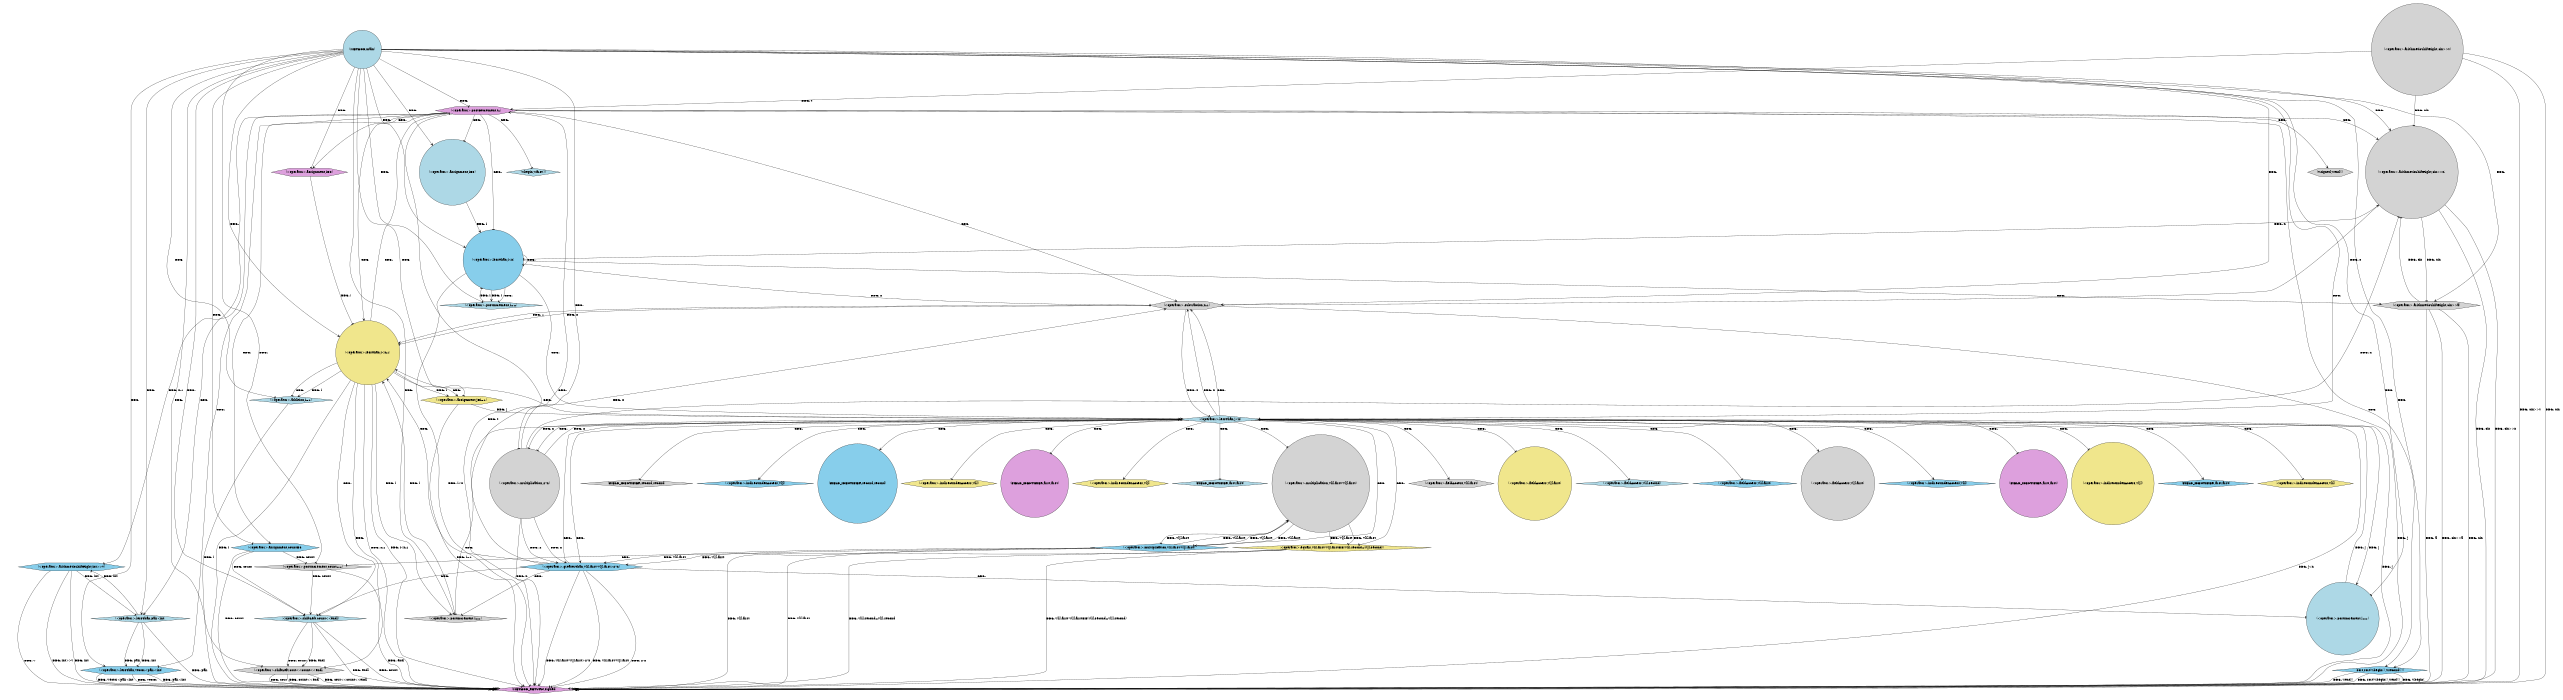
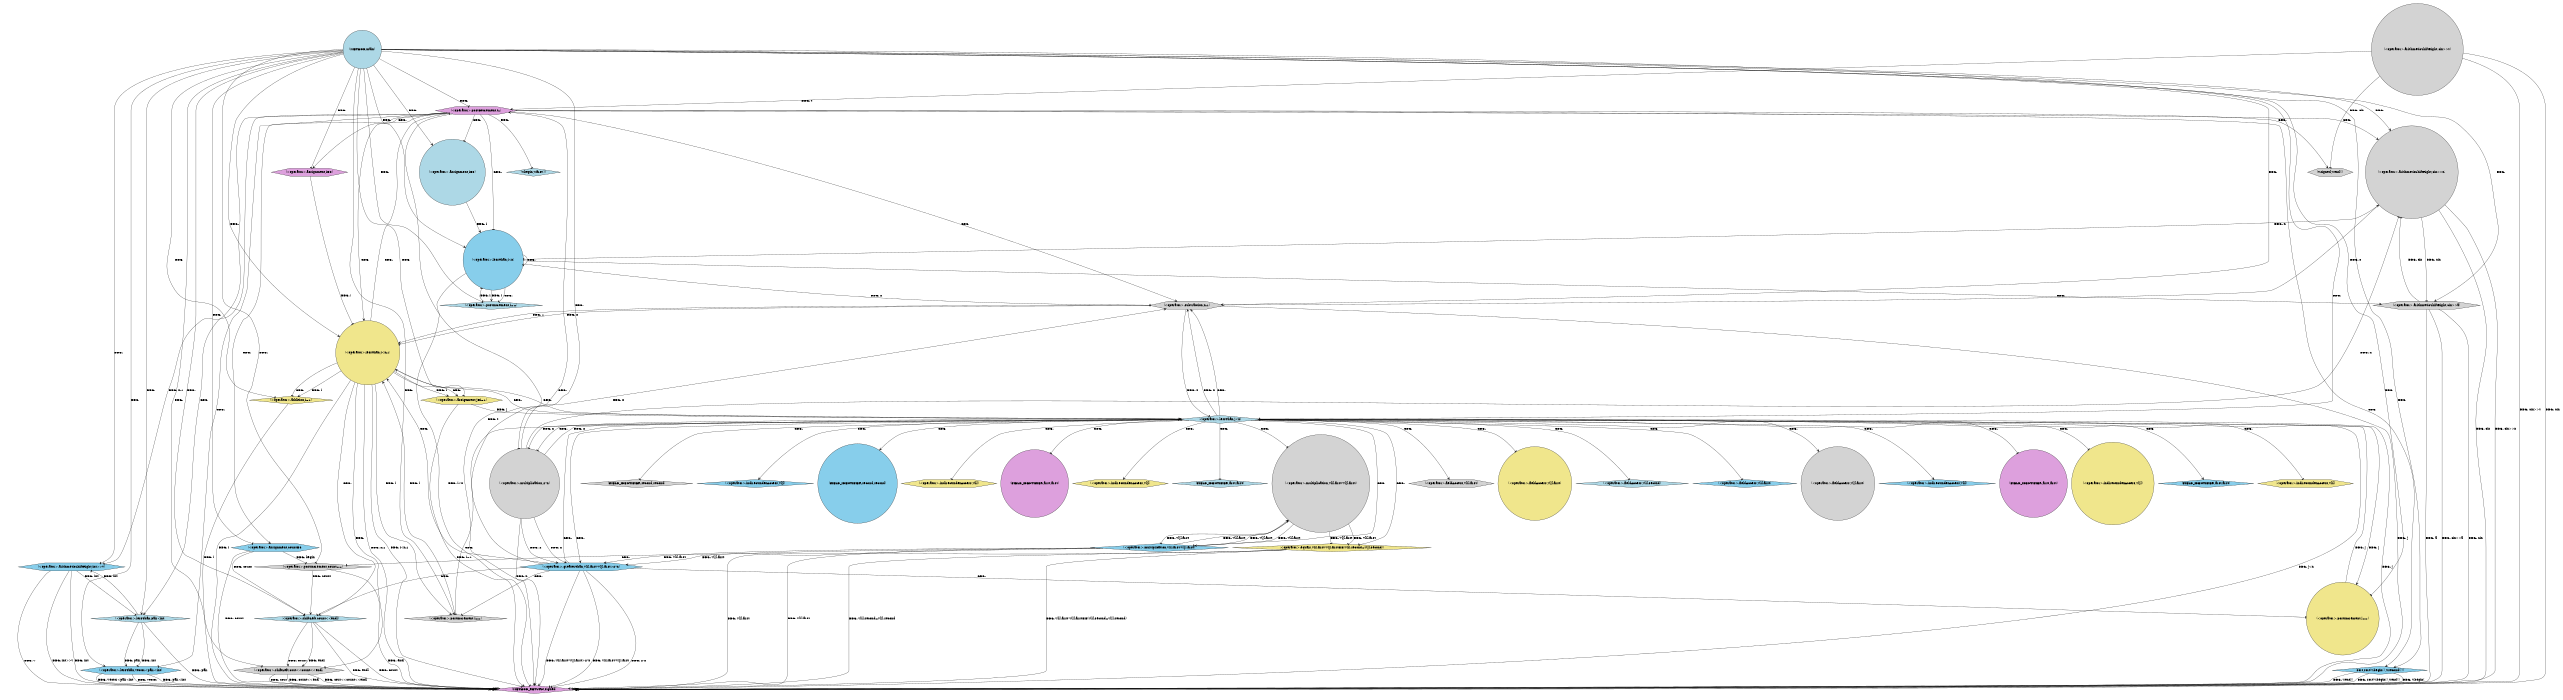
edge "(<operator>.arithmeticShiftRight,cin>>t)" -> "(<operator>.arithmeticShiftRight,cin>>n)": now "(<operator>.arithmeticShiftRight,cin>>t)" -> "(v.signed,v.end())"
edge "(<operator>.postDecrement,t--)" -> "(v.begin,v.first())": label "CDG: " -> "DDG: "
edge "(METHOD,main)" -> "(<operator>.arithmeticShiftRight,int>>v)": added, label "DDG:"
node "(<operator>.addition,i+1)": fillcolor lightblue -> khaki
edge "(<operator>.lessThan,i<n)" -> "(<operator>.lessThan,j<n)": now "(<operator>.lessThan,i<n-1)" -> "(<operator>.lessThan,j<n)"
edge "(<operator>.assignment,count=0)" -> "(<operator>.postIncrement,count++)": label "DDG: count" -> "DDG: begin"
node "(<operator>.postIncrement,j++)": fillcolor lightblue -> khaki
